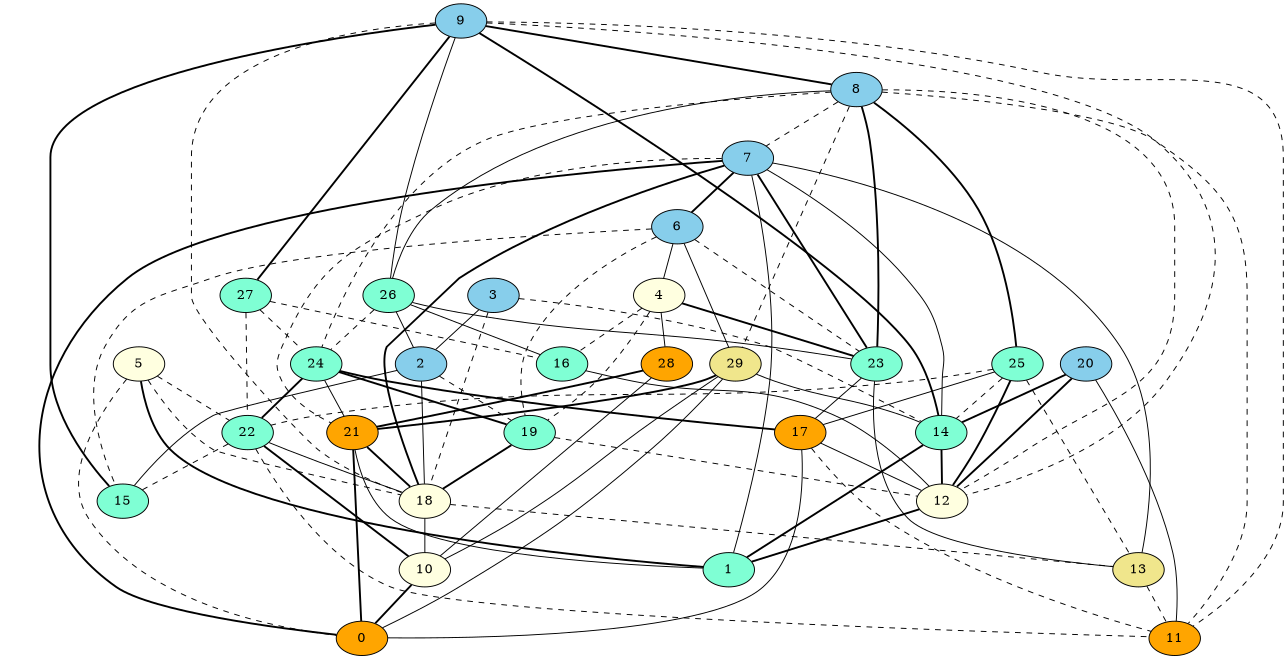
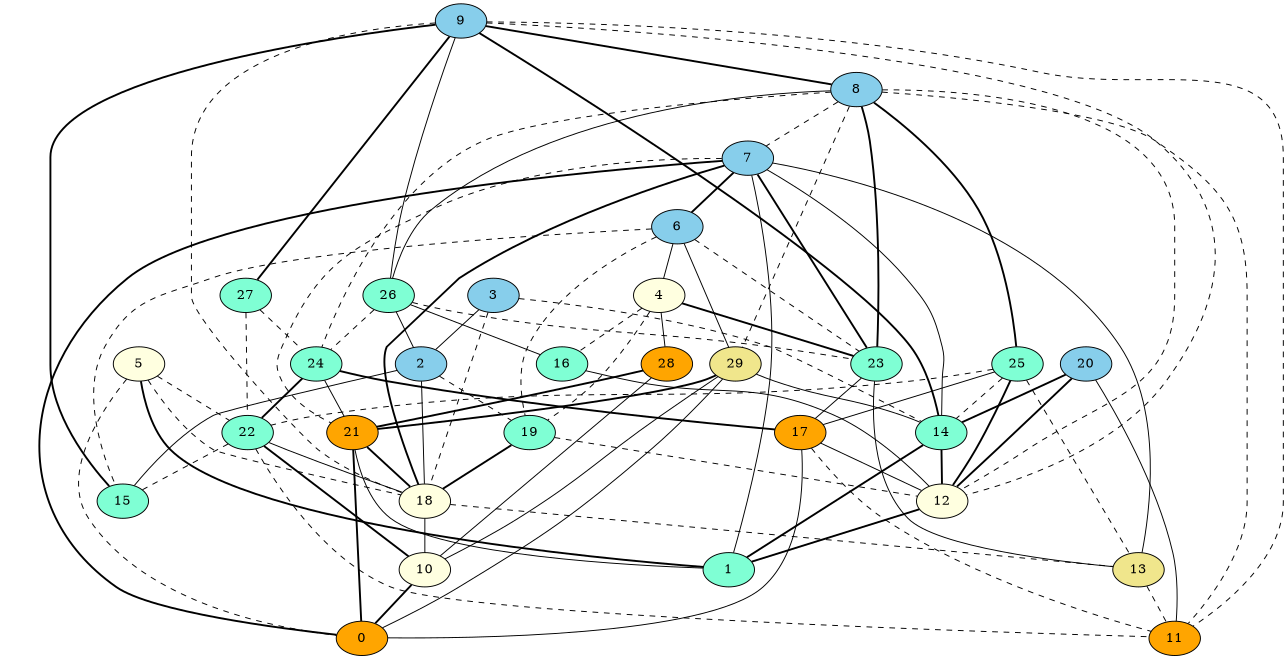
edge "27" -- "16": removed
edge "26" -- "23": style solid -> dashed
edge "24" -- "19": removed
